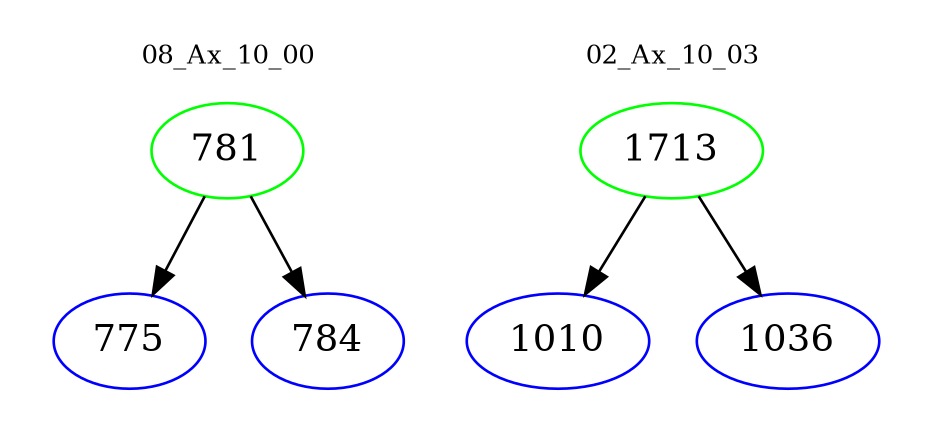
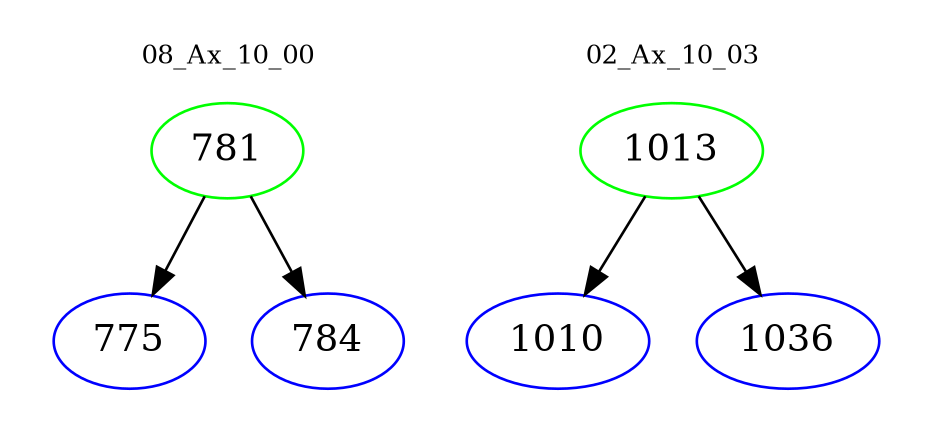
node "1713": label "1713" -> "1013"
